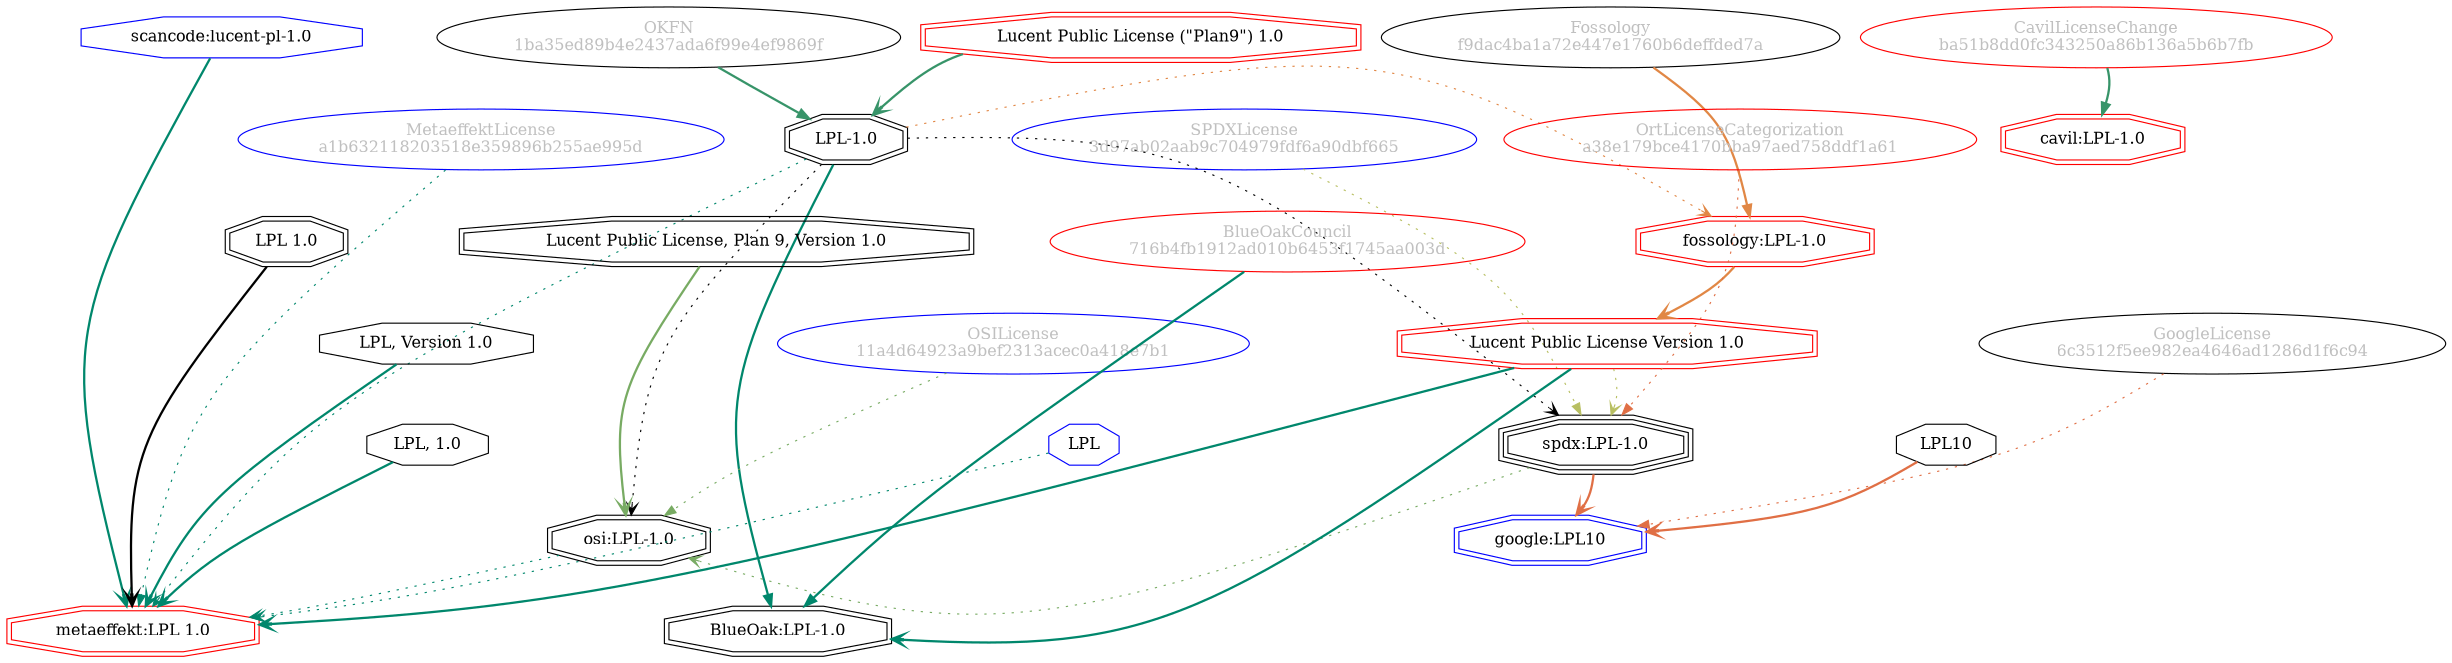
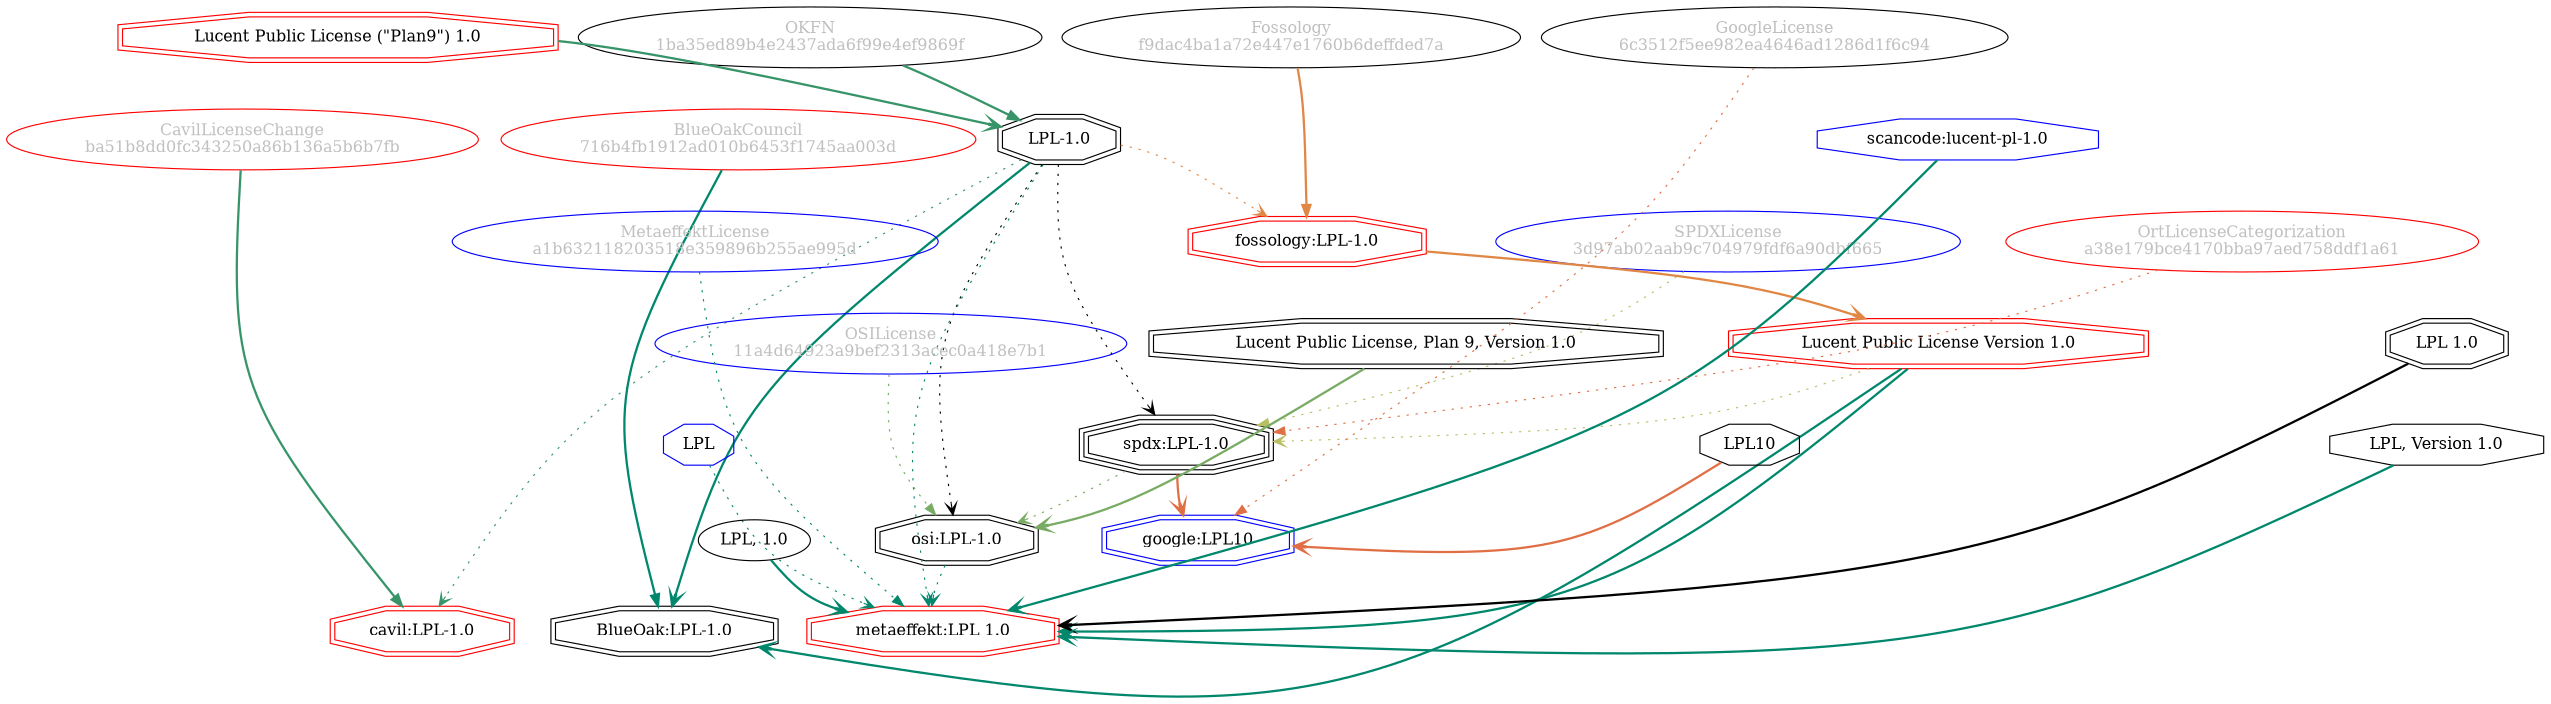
edge "LPL-1.0" -> "cavil:LPL-1.0": added
edge "LPL-1.0" -> "BlueOak:LPL-1.0": arrowhead normal -> vee
node "LPL, 1.0": shape octagon -> ellipse
